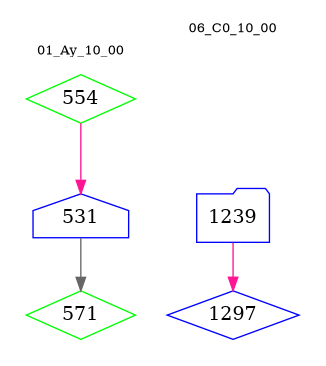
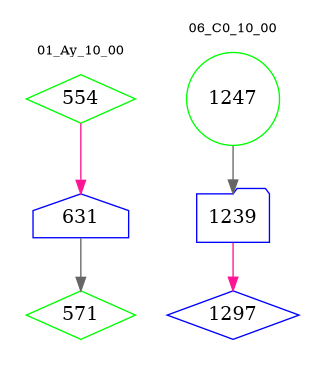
node "1247": added
node "531": label "531" -> "631"
